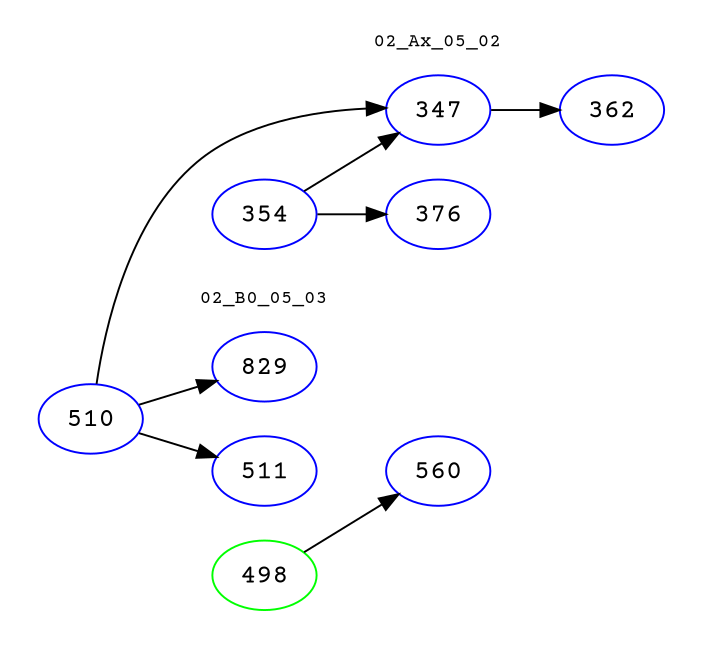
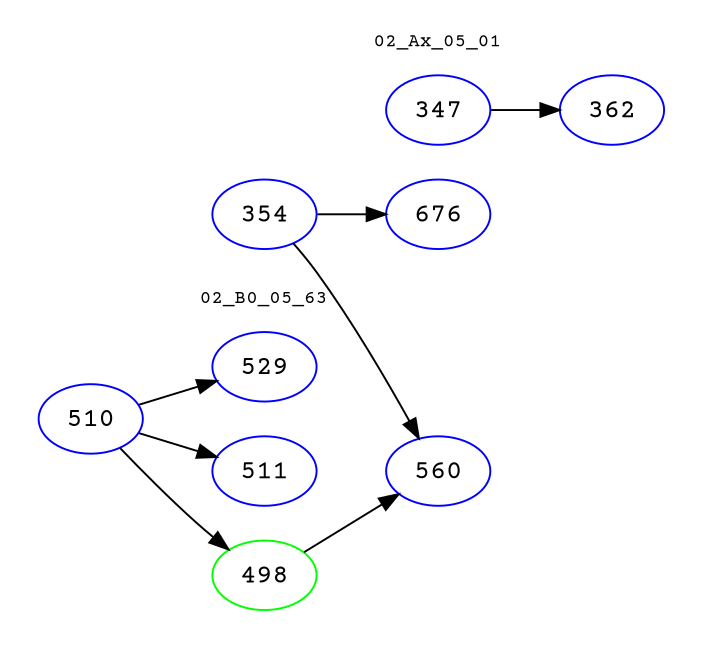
cluster "02_Ax_05_02": label "02_Ax_05_02" -> "02_Ax_05_01"
edge "354" -> "347": now "354" -> "560"
edge "510" -> "347": now "510" -> "498"
node "376": label "376" -> "676"
cluster "02_B0_05_03": label "02_B0_05_03" -> "02_B0_05_63"
node "829": label "829" -> "529"
